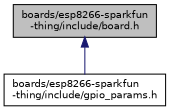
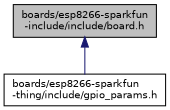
node "boards/esp8266-sparkfun -thing/include/board.h": label "boards/esp8266-sparkfun -thing/include/board.h" -> "boards/esp8266-sparkfun -include/include/board.h"
